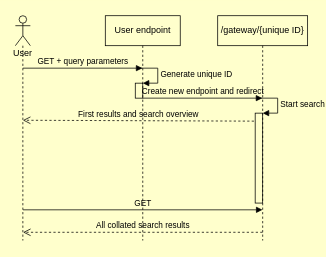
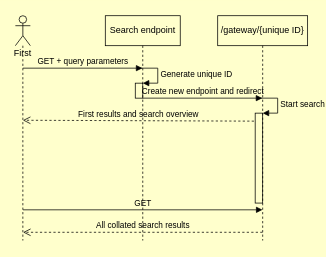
node "User endpoint": label "User endpoint" -> "Search endpoint"
node "User": label "User" -> "First"
